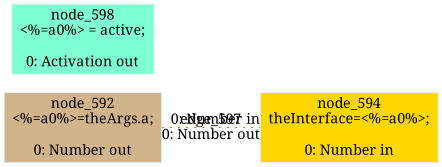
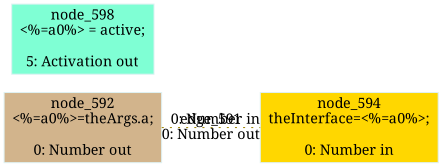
node "node_598 <%=a0%> = active; 0: Activation out": label "node_598 <%=a0%> = active; 0: Activation out" -> "node_598 <%=a0%> = active; 5: Activation out"
edge "node_592 <%=a0%>=theArgs.a; 0: Number out" -- "node_594 theInterface=<%=a0%>; 0: Number in": label "edge_597" -> "edge_591"
